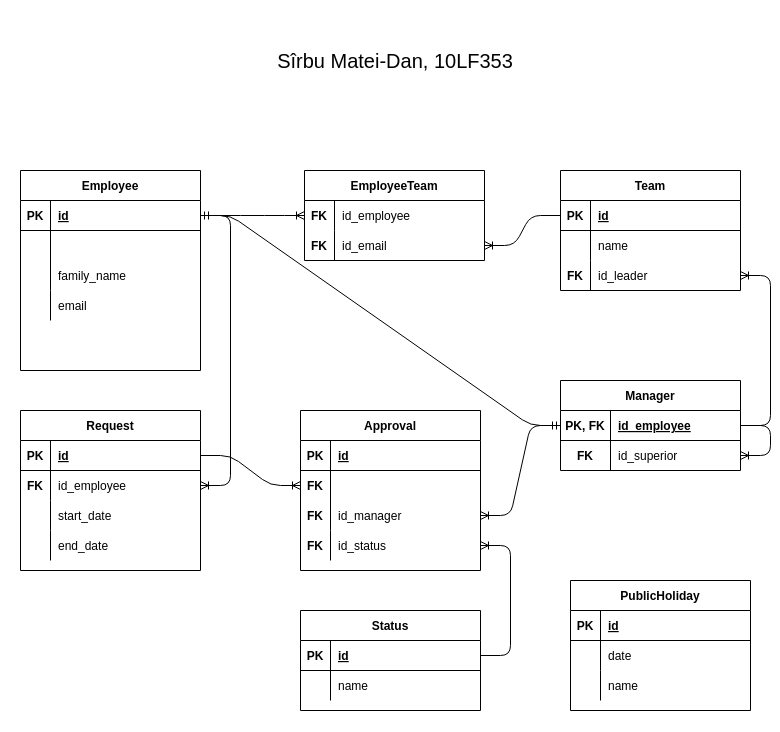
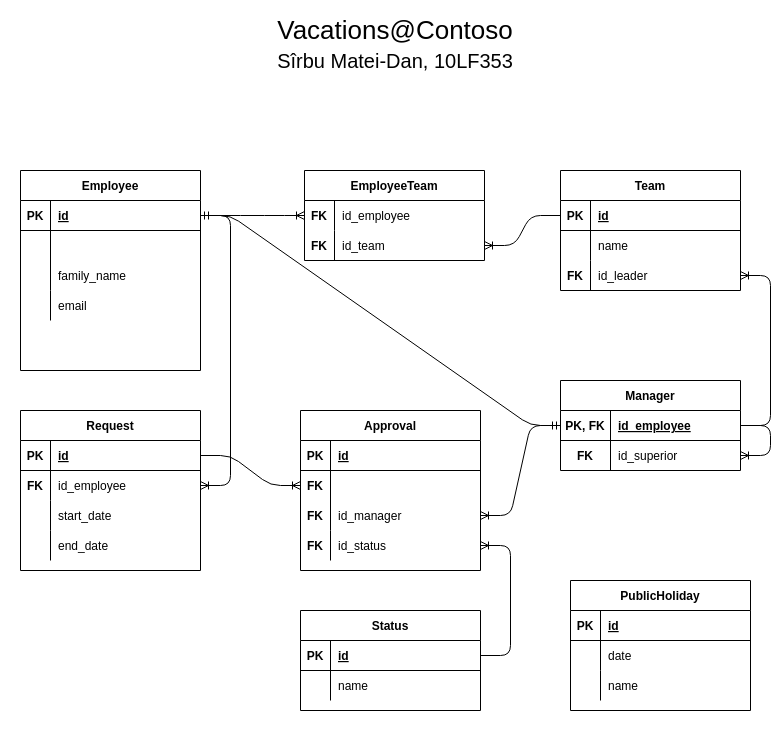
node "Vacations@Contoso": added
node "id_email": label "id_email" -> "id_team"
